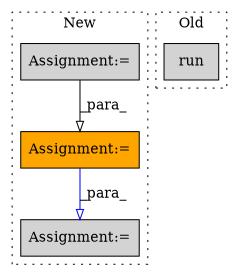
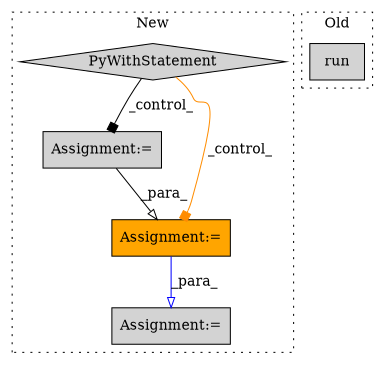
node "PyWithStatement": added
